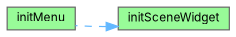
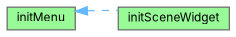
edge "initMenu" -> "initSceneWidget": reversed
